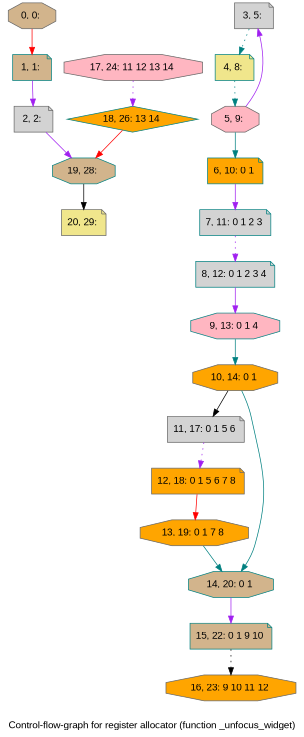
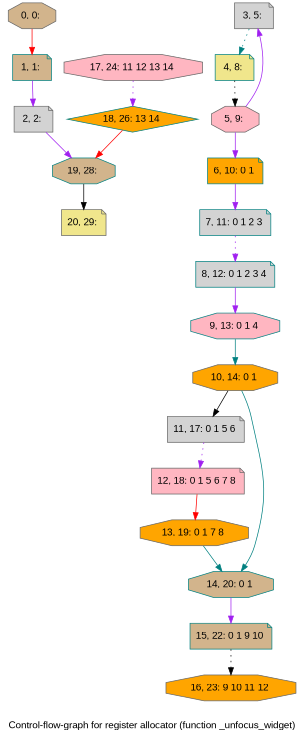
edge "4, 8:" -> "5, 9:": color teal -> black
edge "5, 9:" -> "6, 10: 0 1": color teal -> purple
node "12, 18: 0 1 5 6 7 8": fillcolor orange -> lightpink
